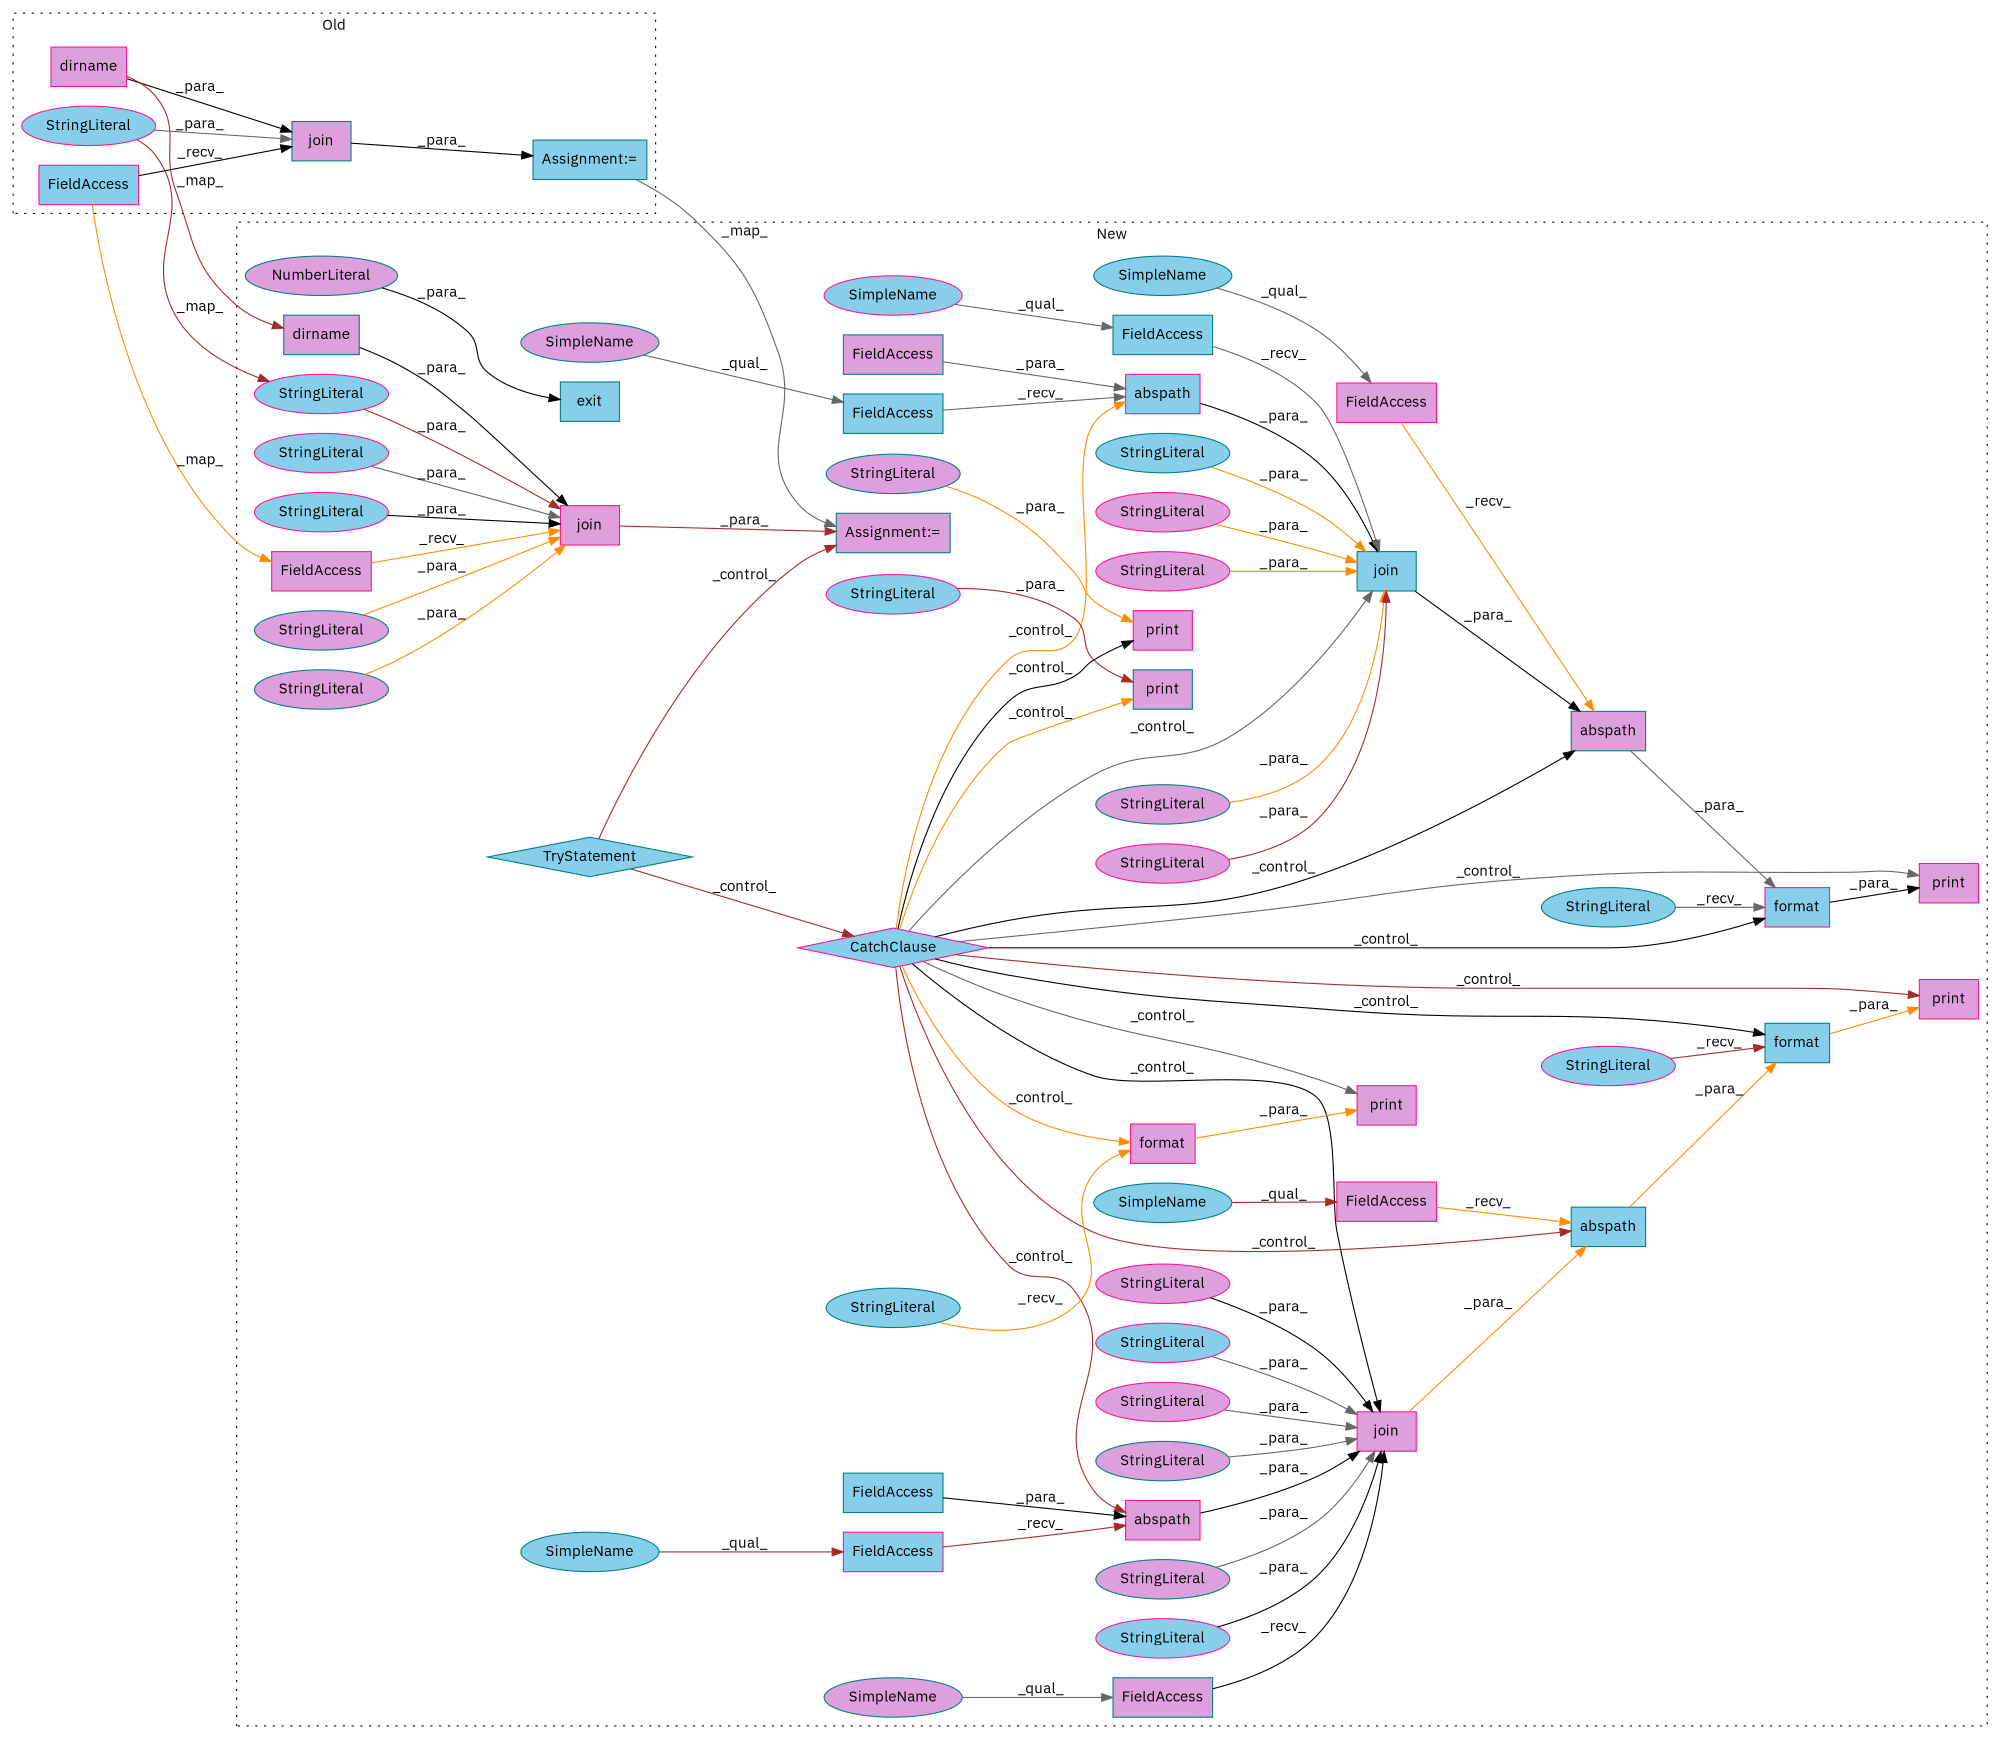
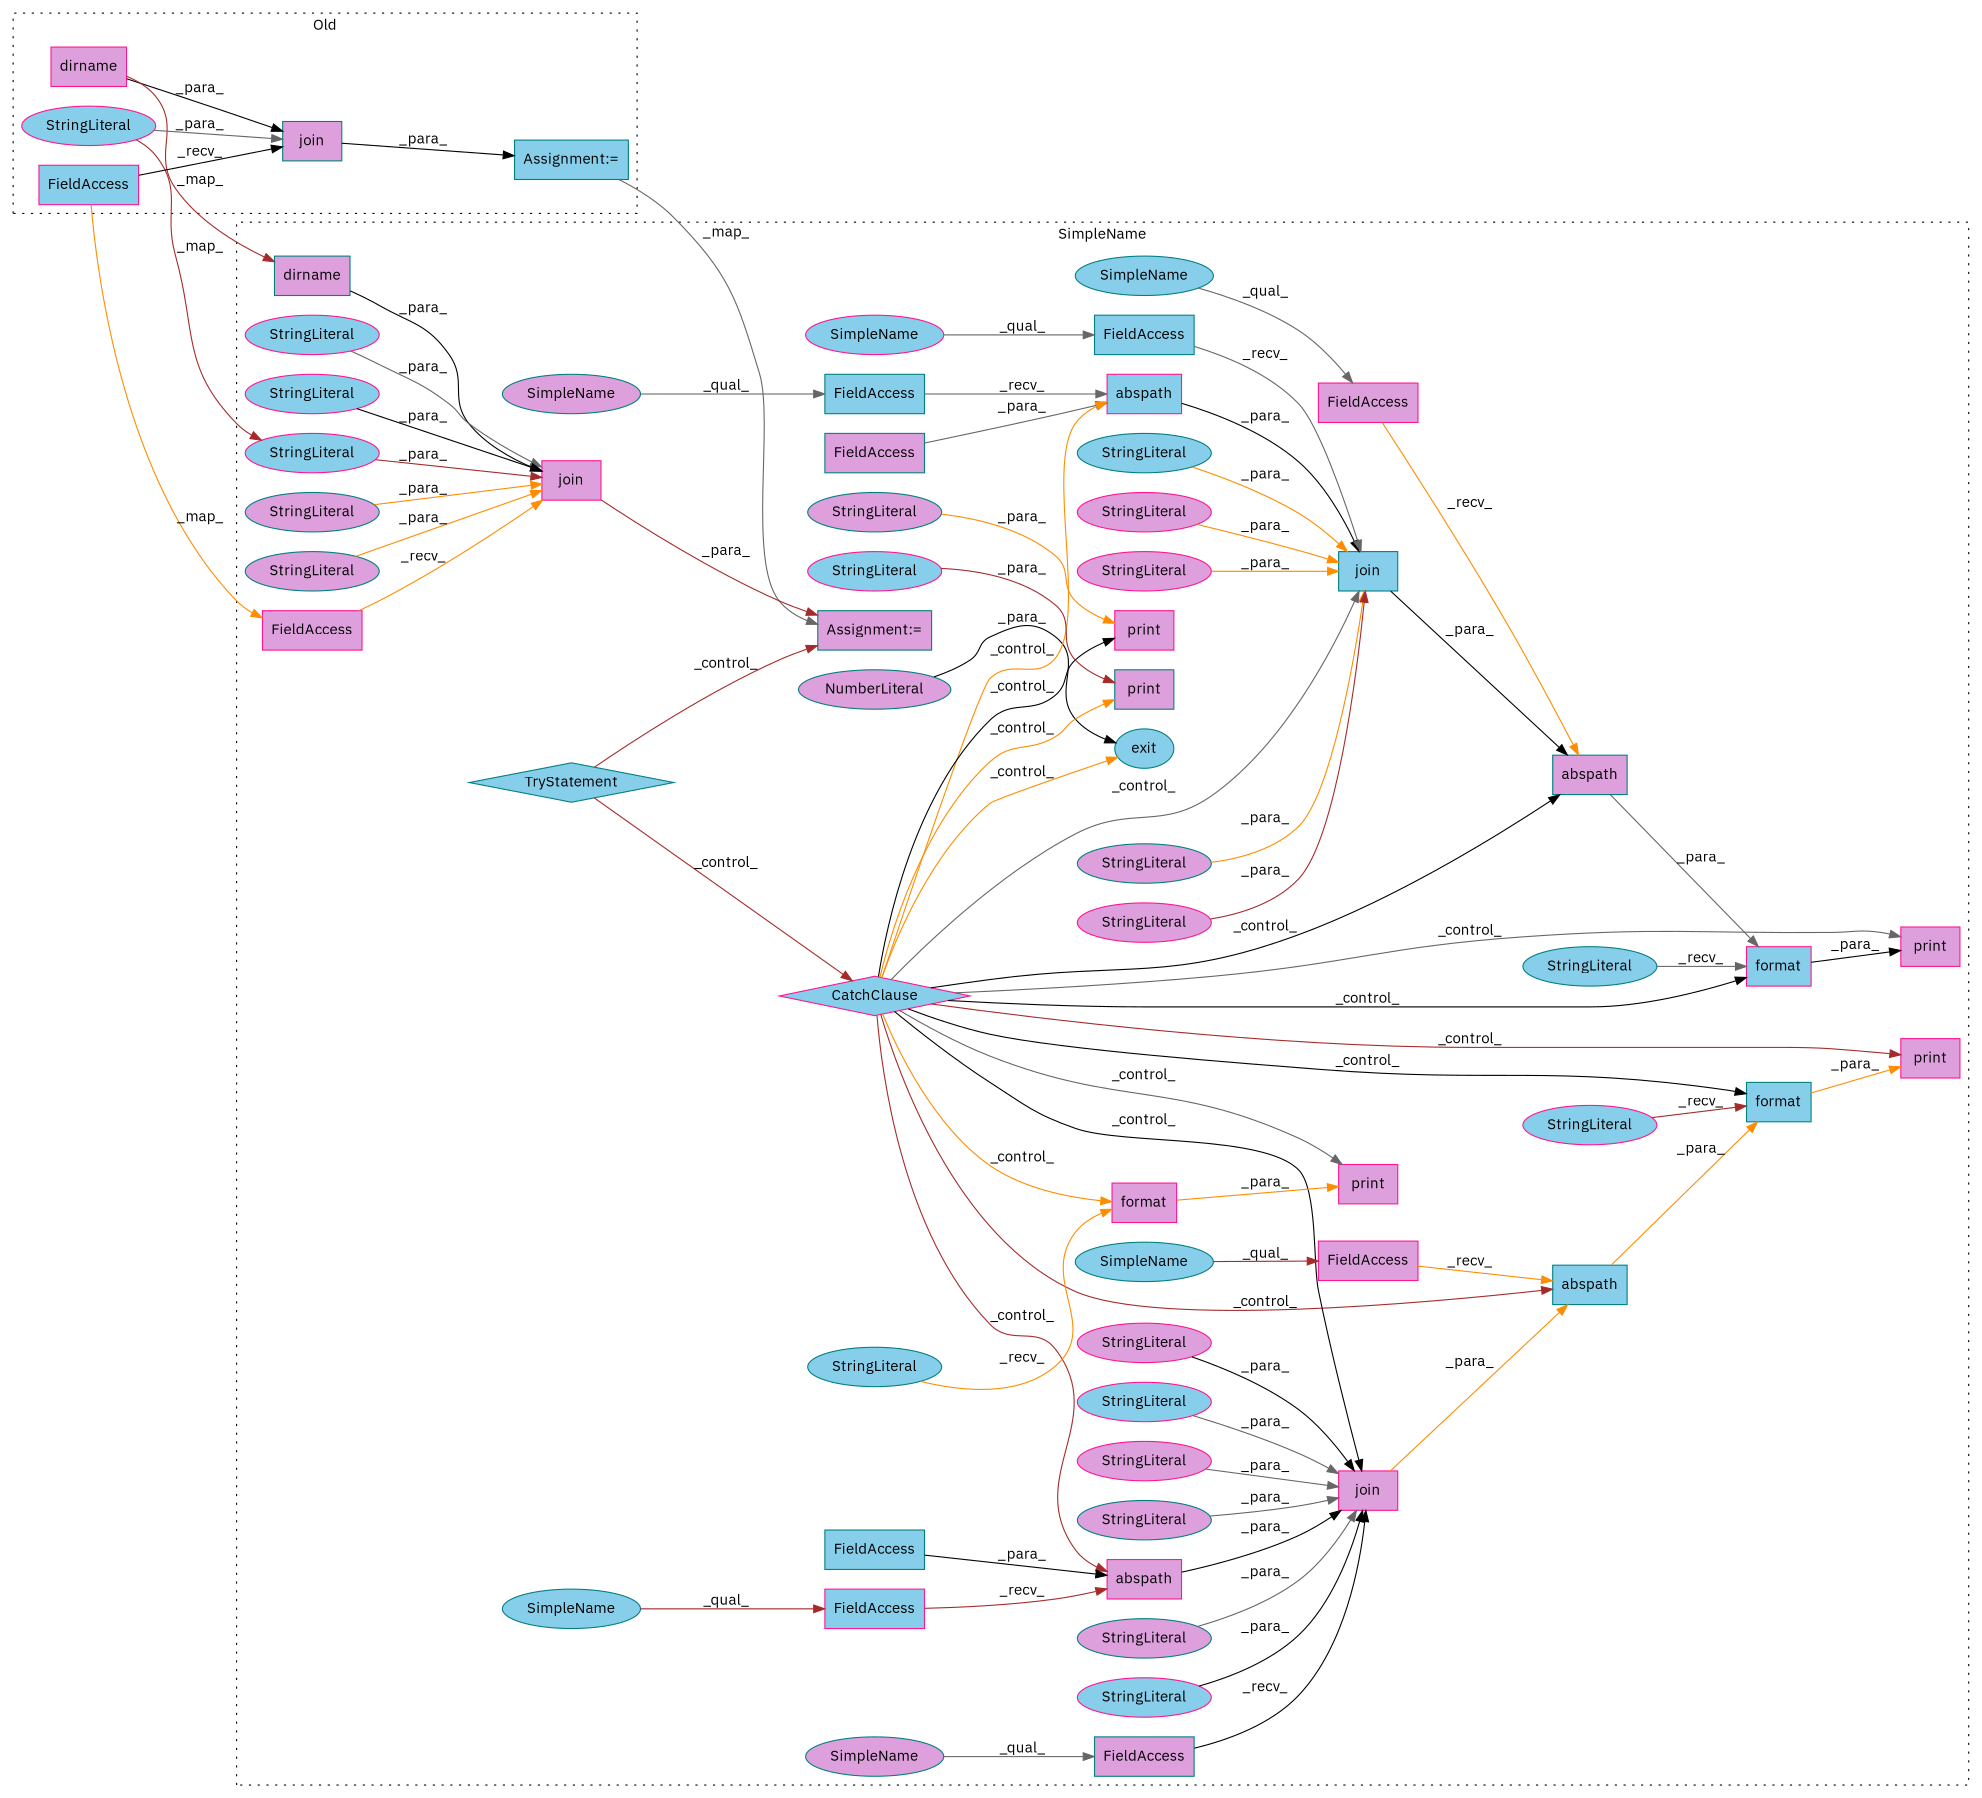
cluster "New": label "New" -> "SimpleName"
node "exit": shape box -> ellipse
edge "CatchClause" -> "exit": added, label "_control_"
